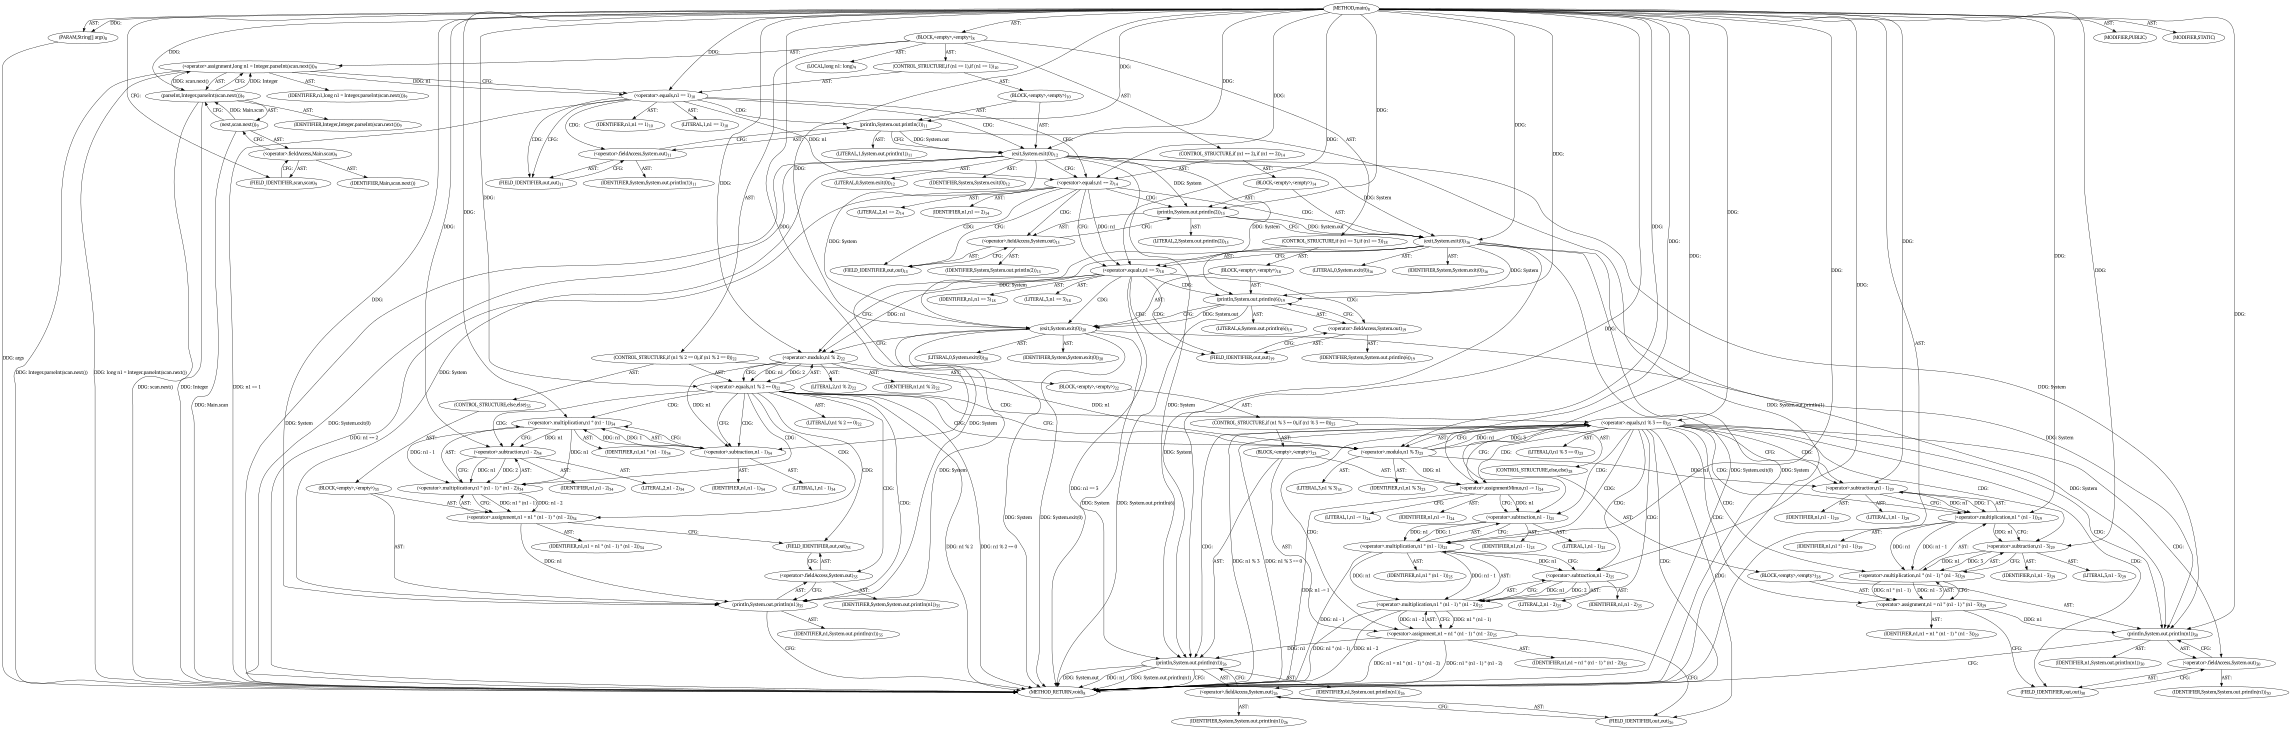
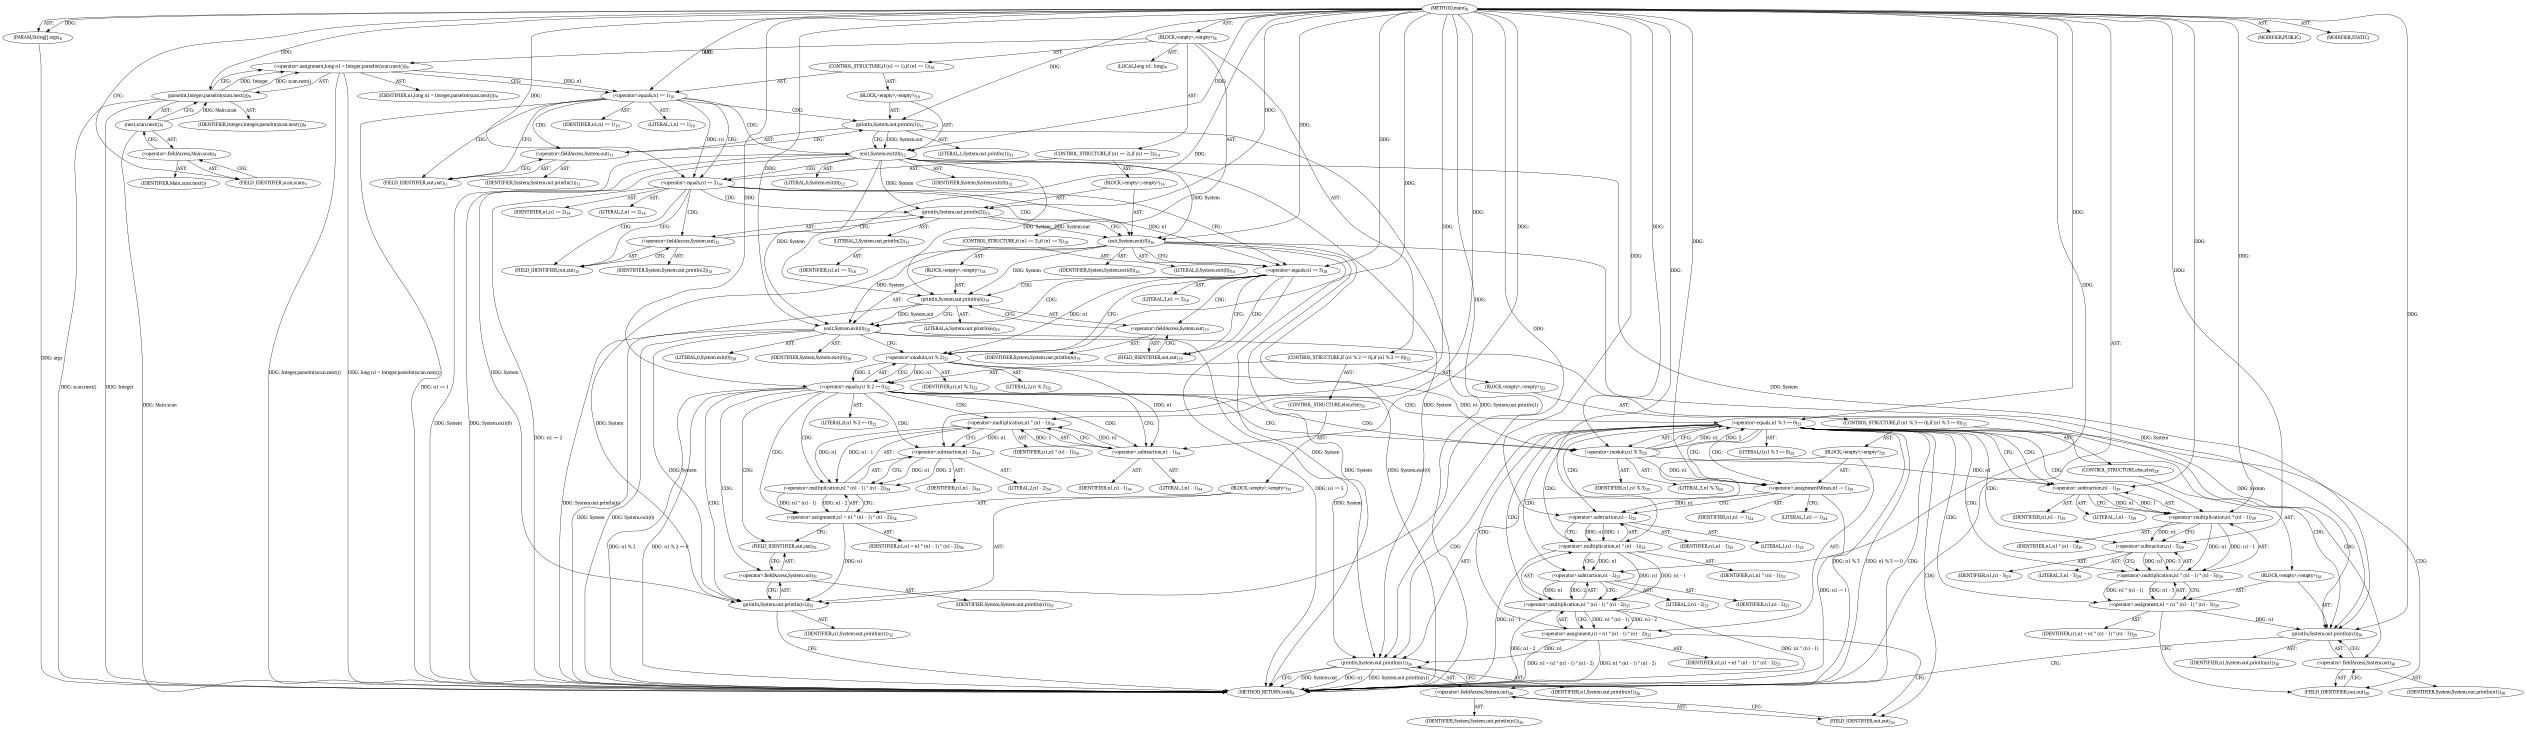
edge "(<operator>.equals,n1 == 3)" -> "(IDENTIFIER,n1,n1 == 3)": now "(LITERAL,2,System.out.println(2))" -> "(IDENTIFIER,n1,n1 == 3)"
